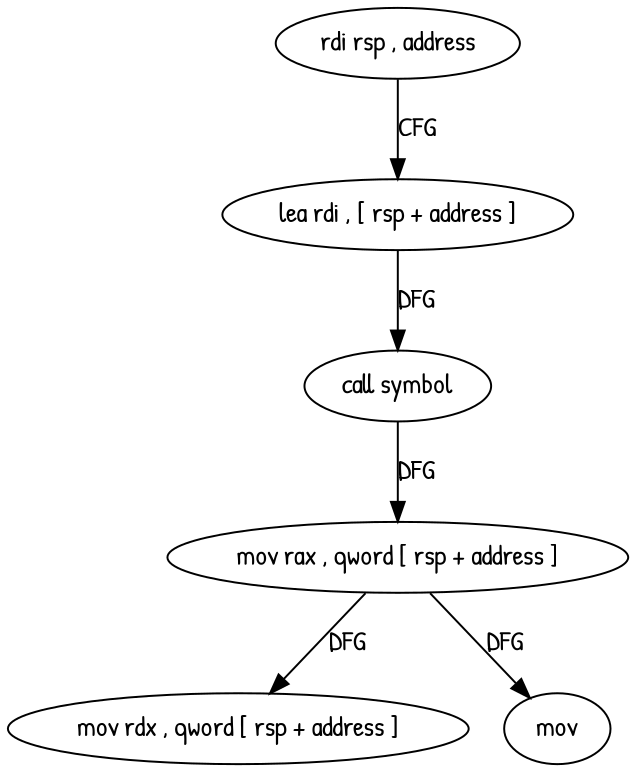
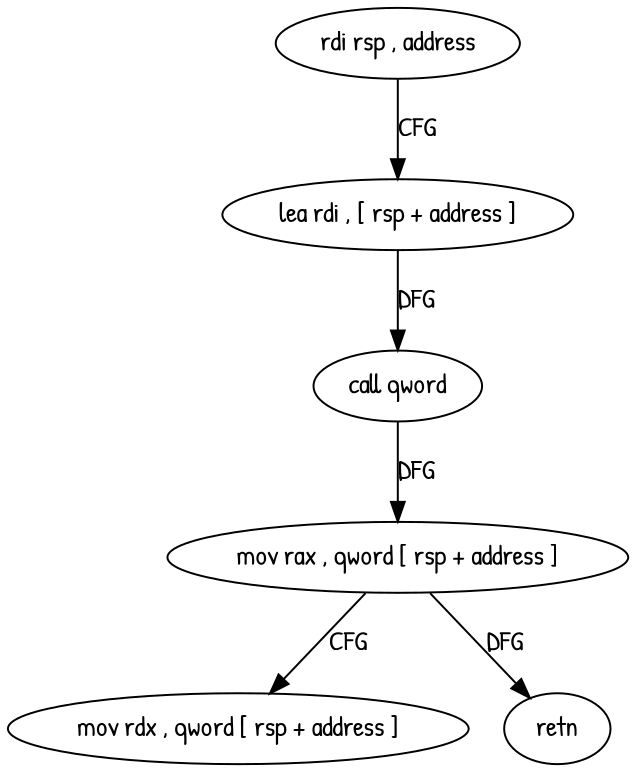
node "call symbol": label "call symbol" -> "call qword"
edge "mov rax , qword [ rsp + address ]" -> "mov rdx , qword [ rsp + address ]": label "DFG" -> "CFG"
node "mov": label "mov" -> "retn"
